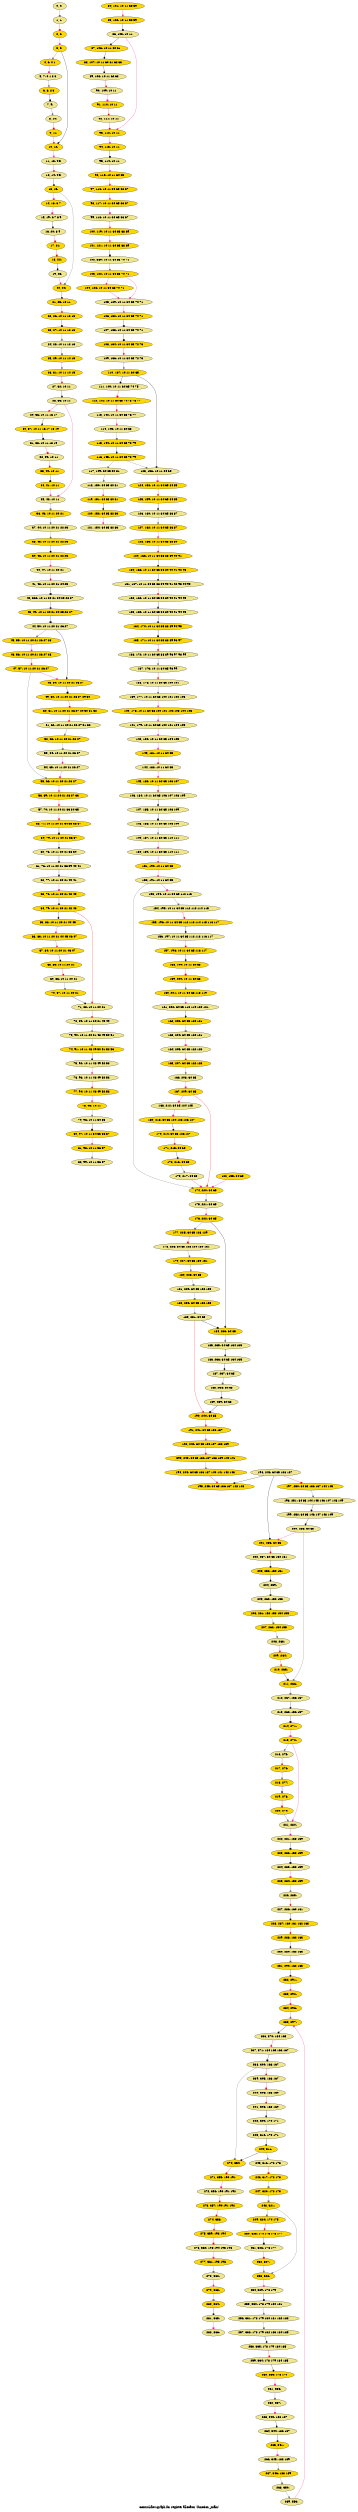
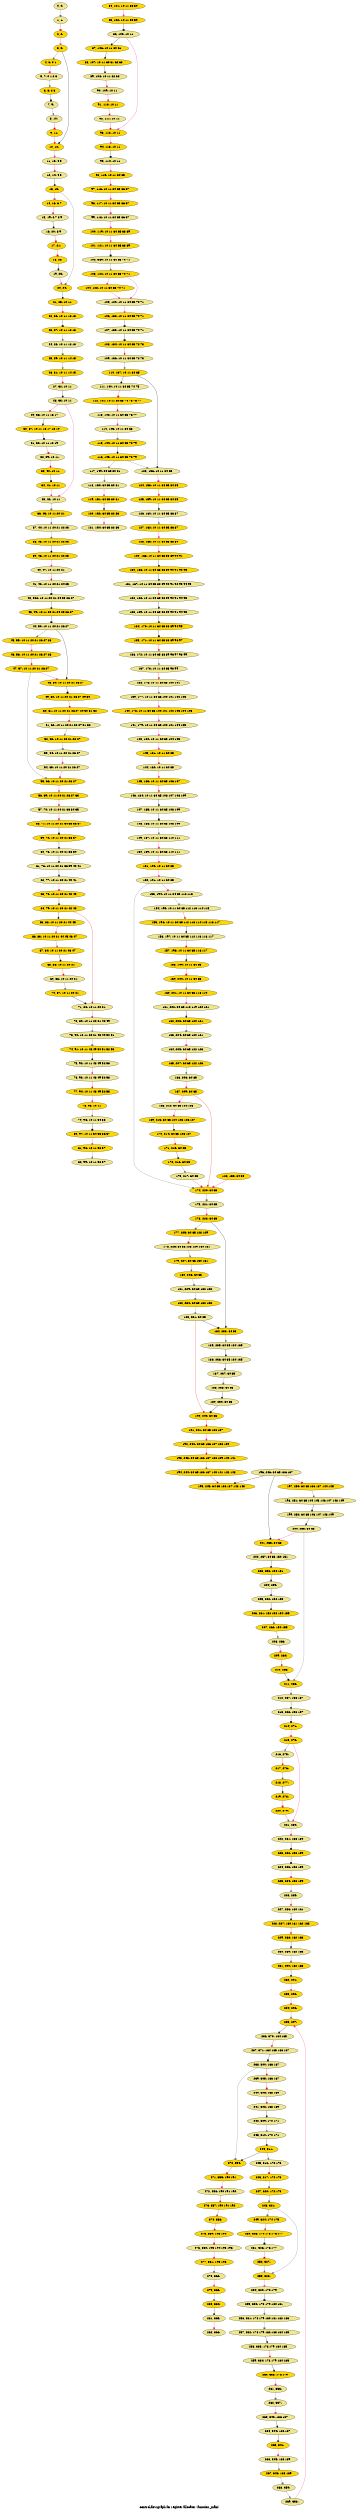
node "140, 178: 10 11 64 68 100 101 102 103 104 105": label "140, 178: 10 11 64 68 100 101 102 103 104 105" -> "140, 178: 10 11 64 65 100 101 102 103 104 105"
node "59, 79: 10 11 20 21 36 37": label "59, 79: 10 11 20 21 36 37" -> "59, 72: 10 11 20 21 36 37"
node "393, 243: 64 65 136 137 138 139 140 141": label "393, 243: 64 65 136 137 138 139 140 141" -> "193, 243: 64 65 136 137 138 139 140 141"
